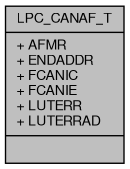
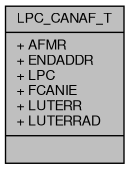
node "LPC_CANAF_T": text "+ FCANIC" -> "+ LPC"
